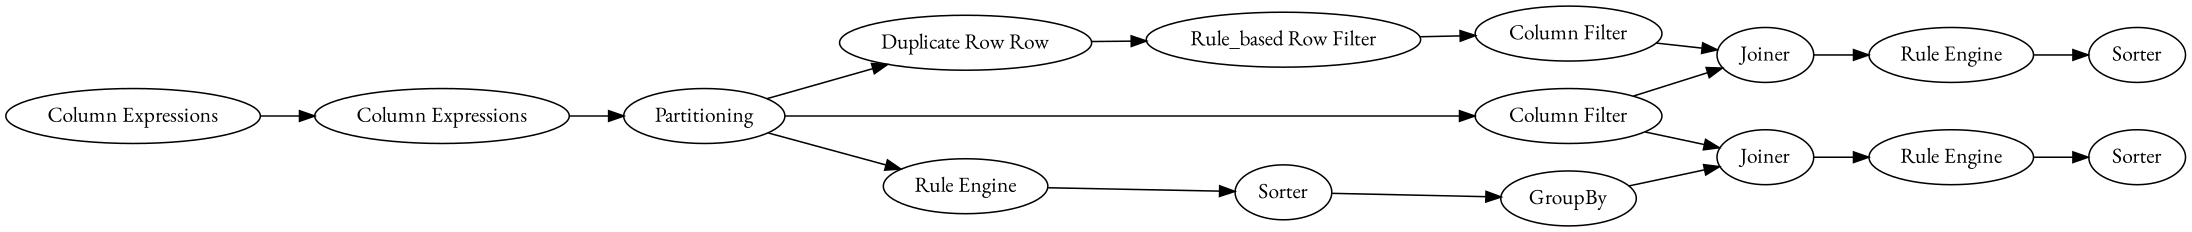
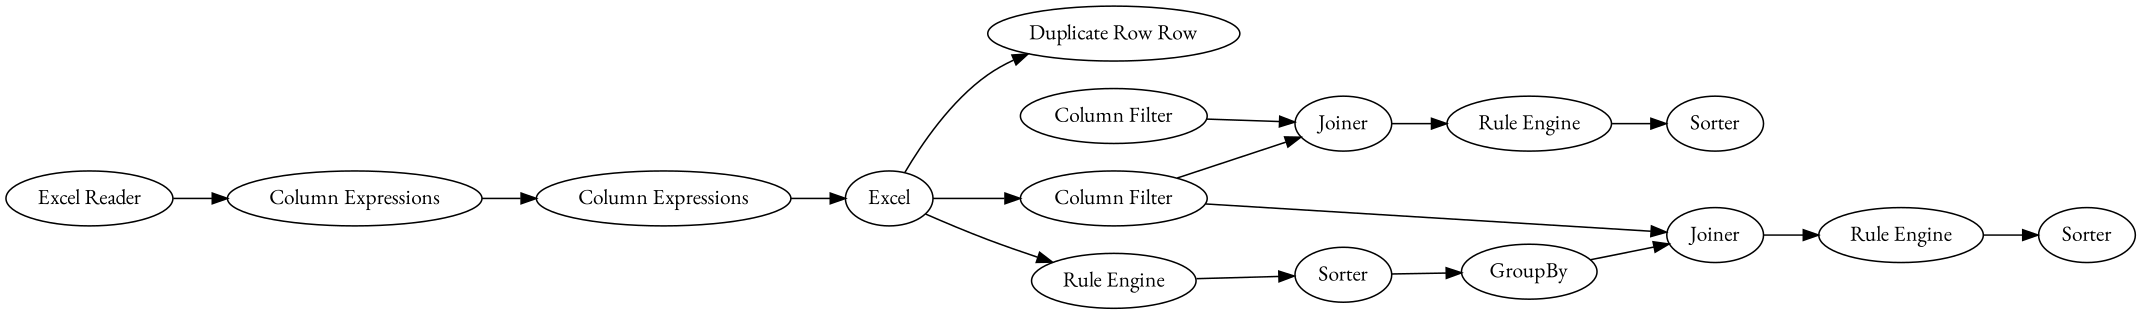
node "Rule_based Row Filter": removed
node "Partitioning": label "Partitioning" -> "Excel"
node "Excel Reader": added
